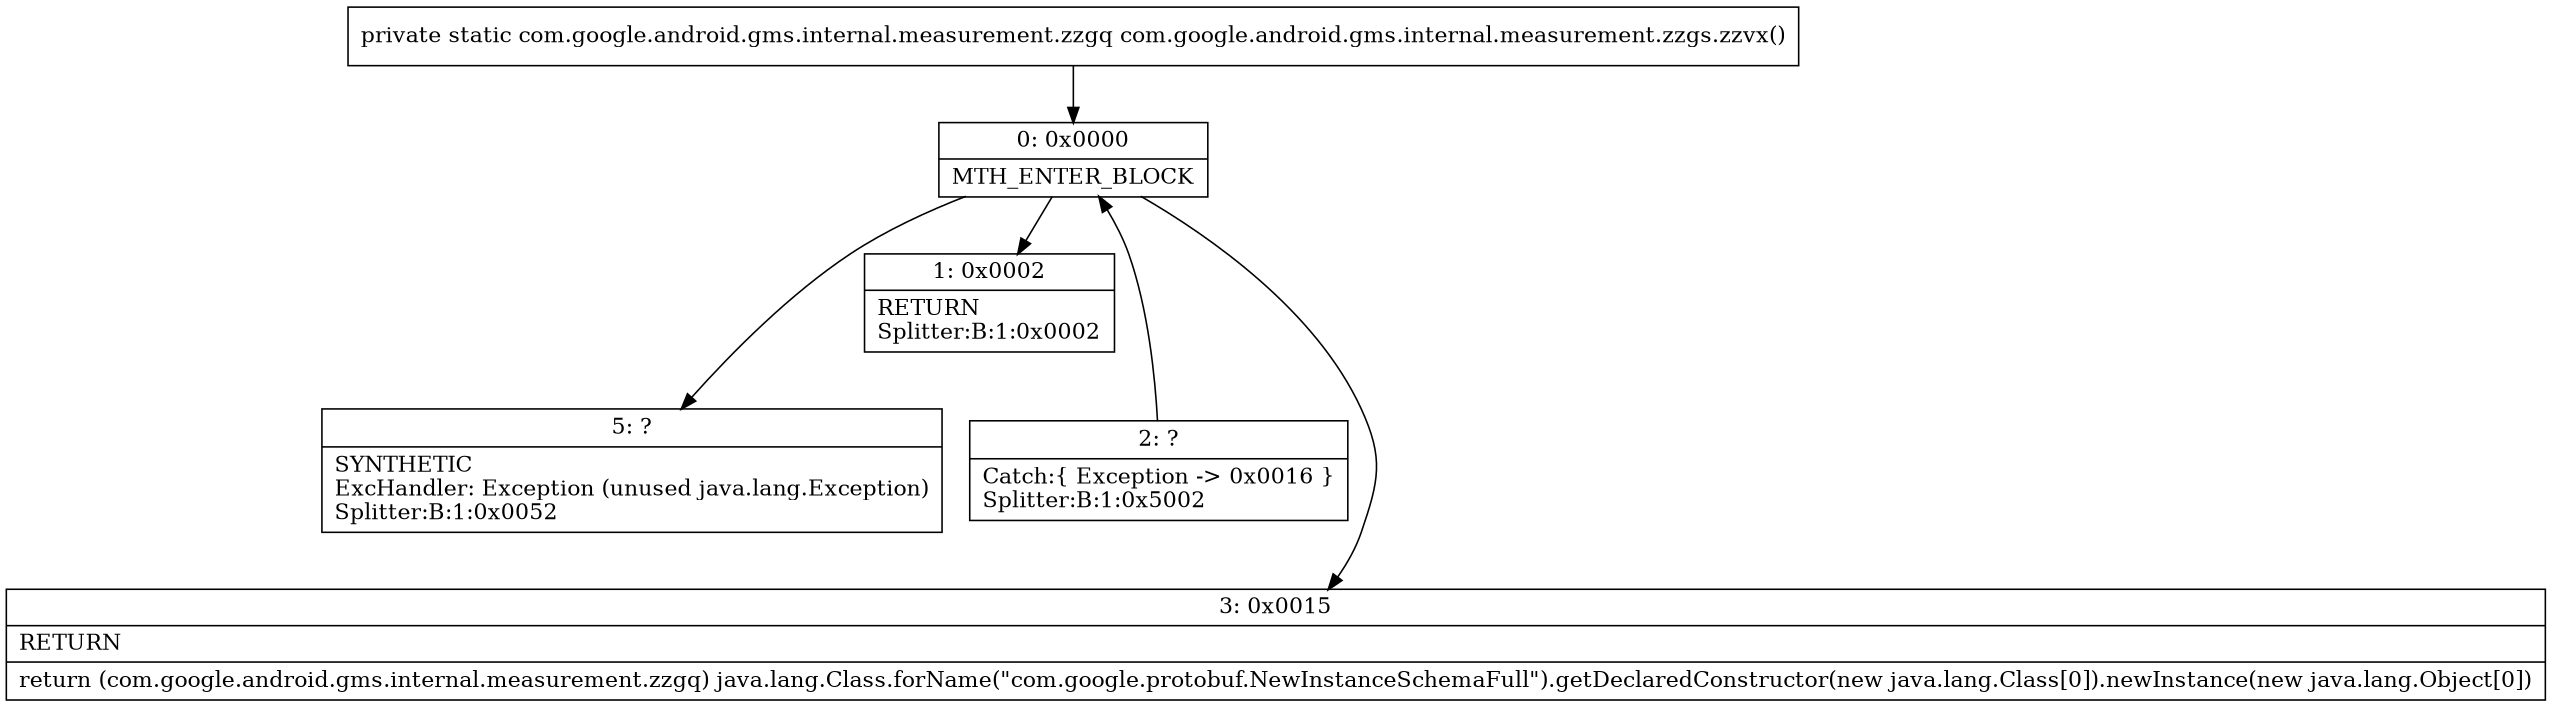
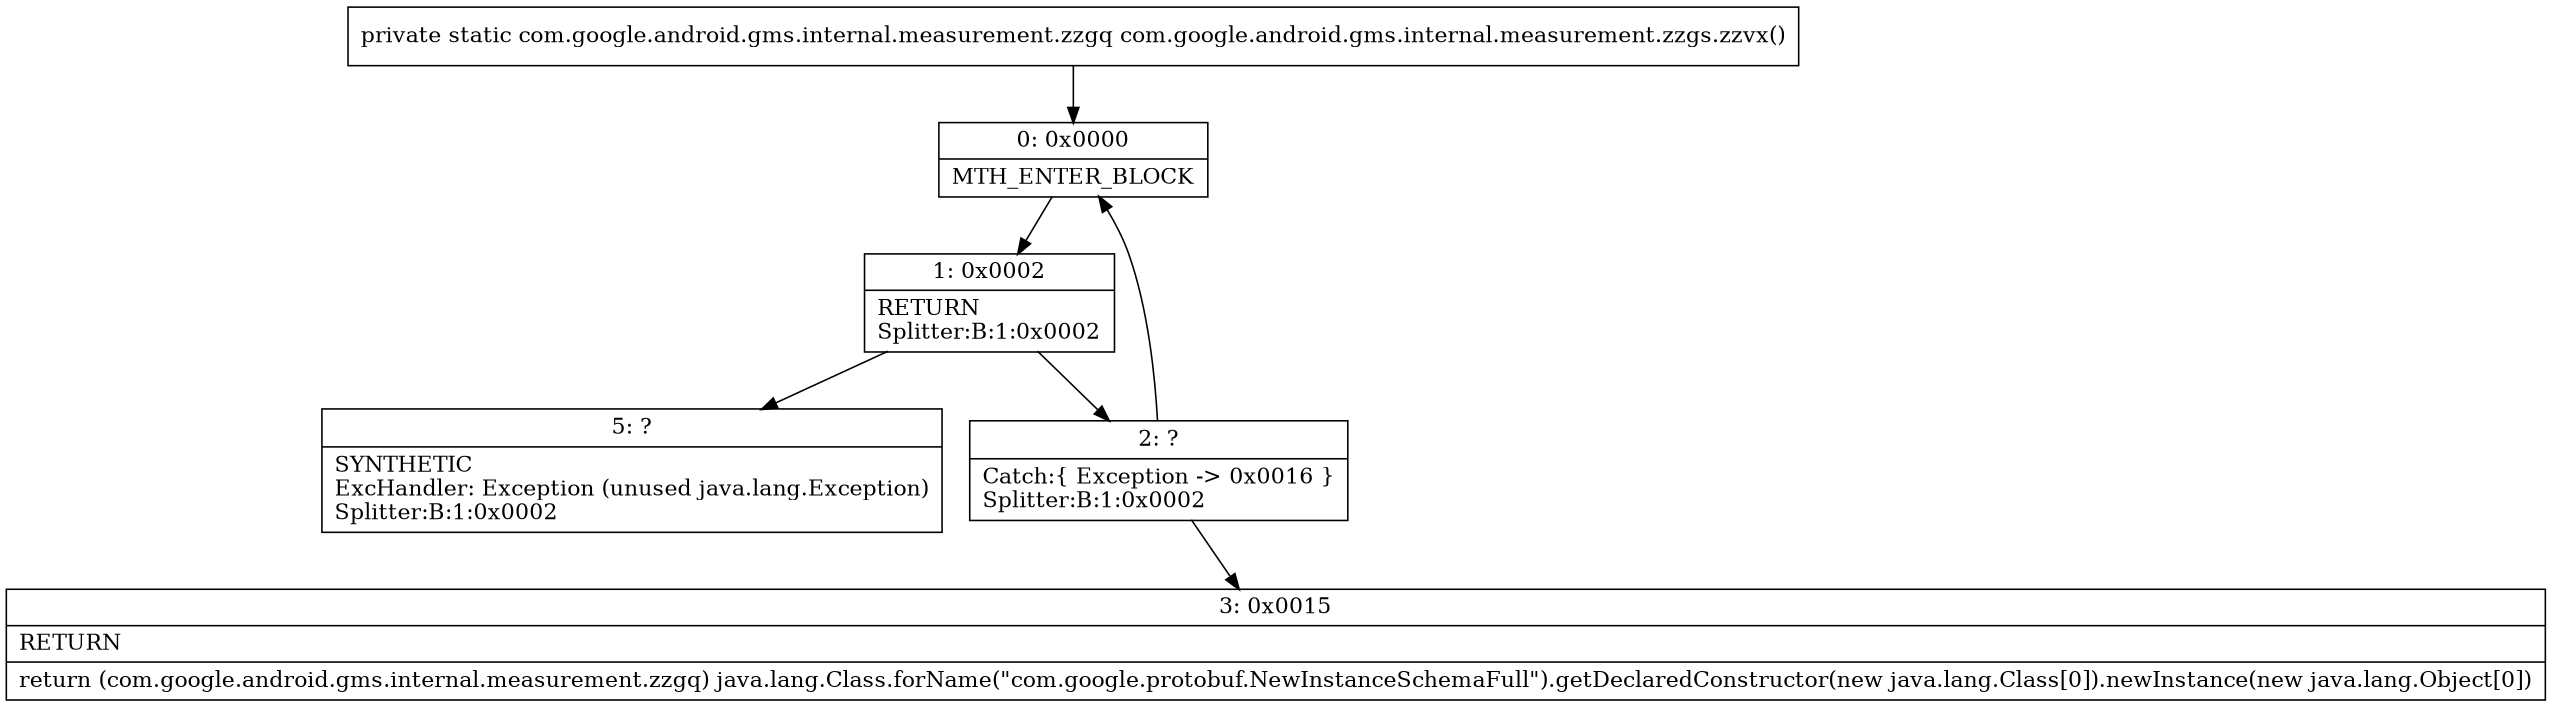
edge "0: 0x0000" -> "5: ?": now "1: 0x0002" -> "5: ?"
edge "0: 0x0000" -> "3: 0x0015": now "2: ?" -> "3: 0x0015"
edge "1: 0x0002" -> "2: ?": added
node "2: ?": text "Splitter:B:1:0x5002" -> "Splitter:B:1:0x0002"
node "5: ?": text "Splitter:B:1:0x0052" -> "Splitter:B:1:0x0002"
